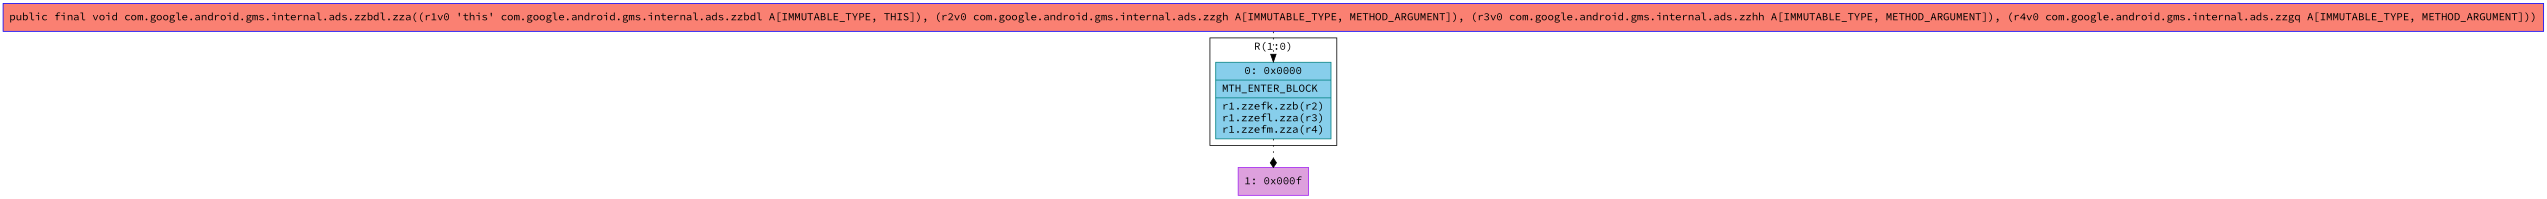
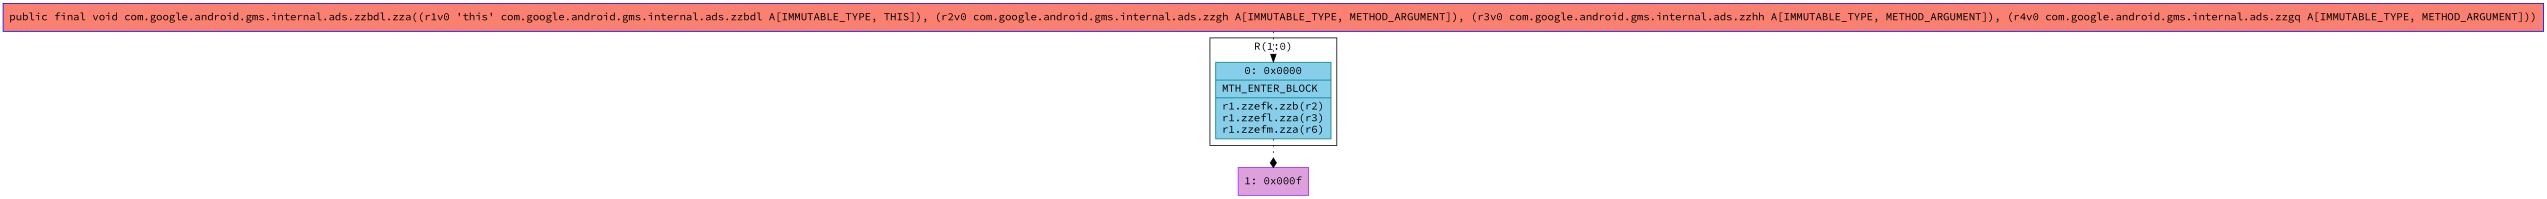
node "0: 0x0000": text "r1.zzefm.zza(r4)" -> "r1.zzefm.zza(r6)"
